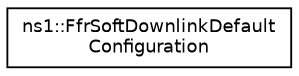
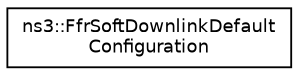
node "ns1::FfrSoftDownlinkDefault Configuration": label "ns1::FfrSoftDownlinkDefault Configuration" -> "ns3::FfrSoftDownlinkDefault Configuration"
